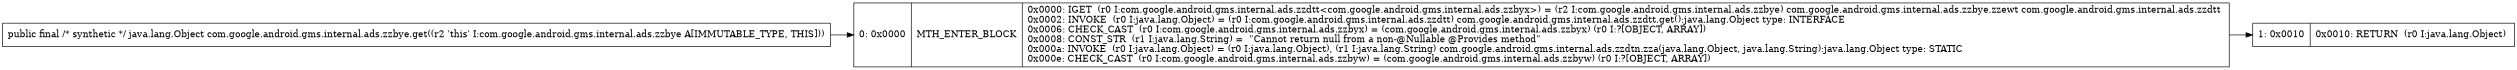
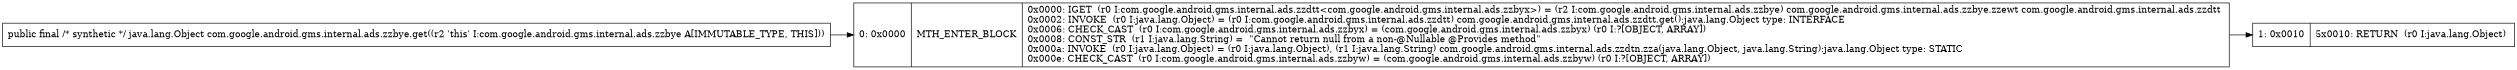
node "1: 0x0010": text "0x0010: RETURN  (r0 I:java.lang.Object)" -> "5x0010: RETURN  (r0 I:java.lang.Object)"
